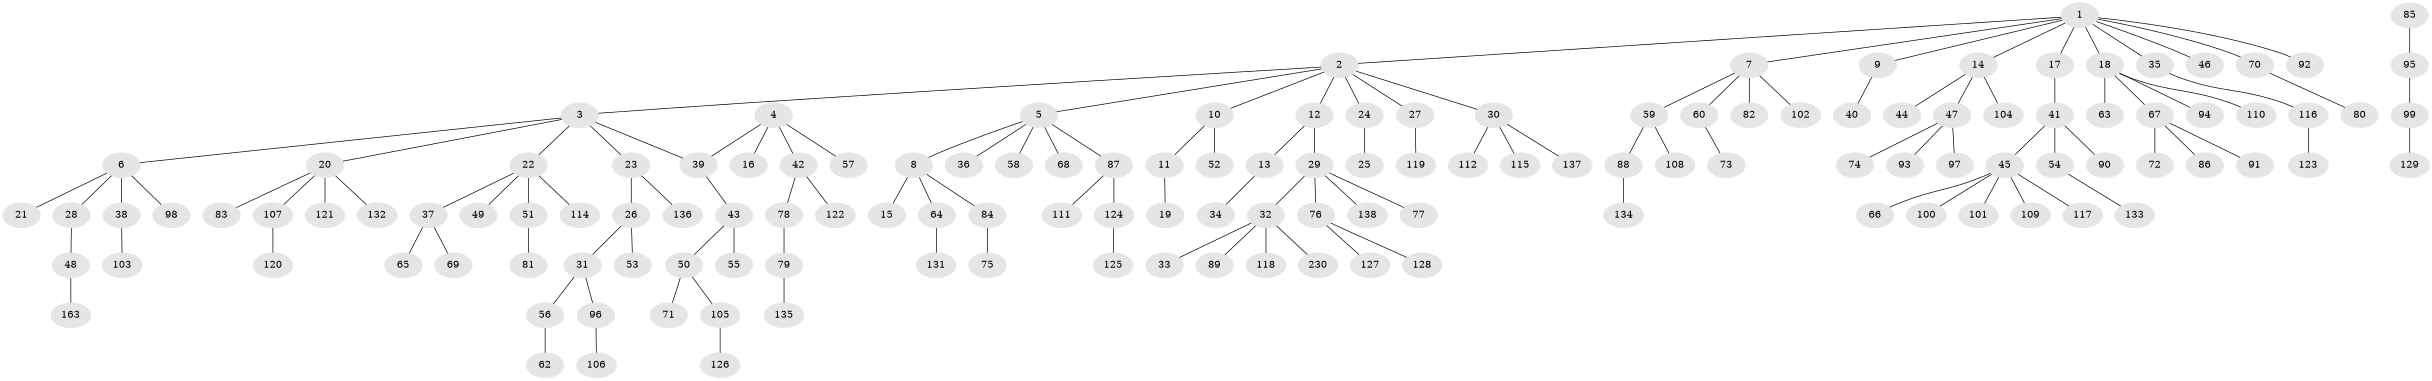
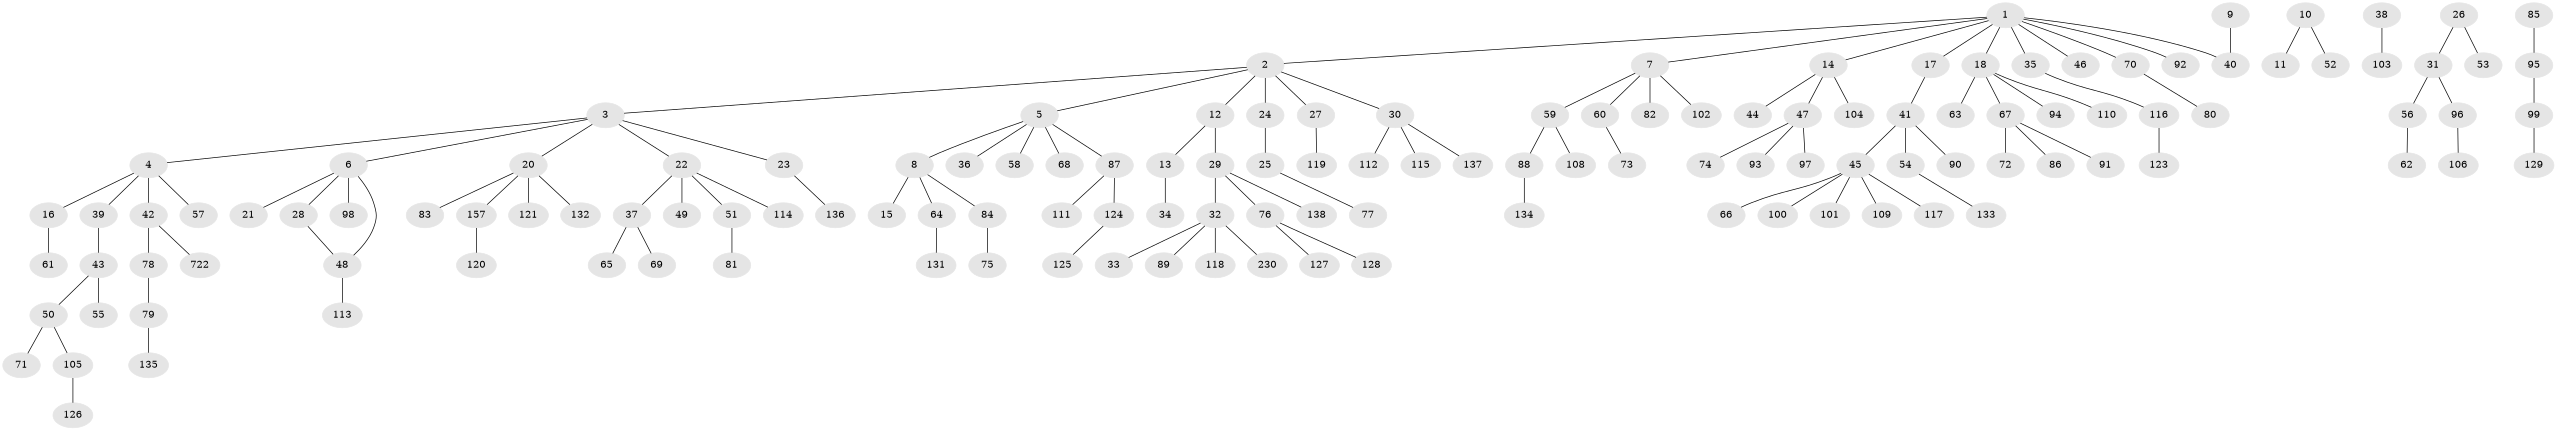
edge "1" -- "9": now "1" -- "40"
edge "2" -- "10": removed
edge "3" -- "39": now "3" -- "4"
edge "6" -- "38": now "6" -- "48"
edge "23" -- "26": removed
edge "29" -- "77": now "25" -- "77"
node "107": label "107" -> "157"
node "122": label "122" -> "722"
node "19": removed
node "61": added
node "163": label "163" -> "113"
